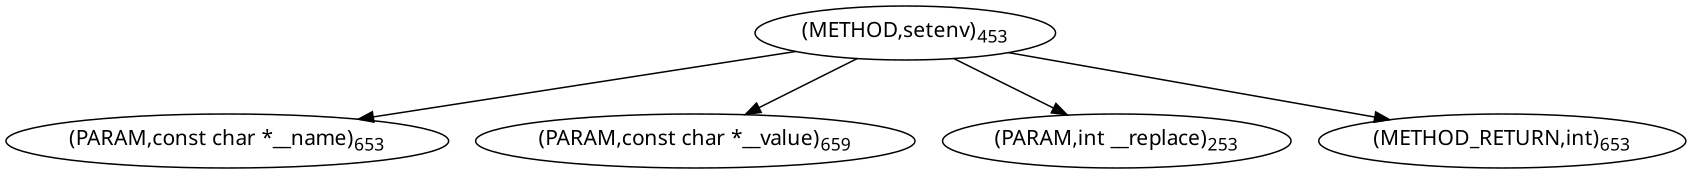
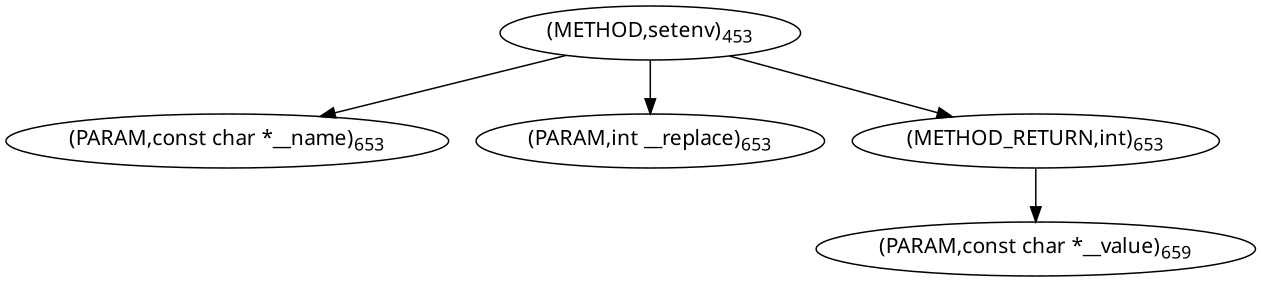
edge "(METHOD,setenv)" -> "(PARAM,const char *__value)": now "(METHOD_RETURN,int)" -> "(PARAM,const char *__value)"
node "(PARAM,int __replace)": text "253" -> "653"
